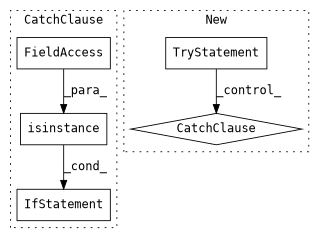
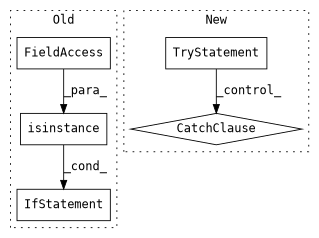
cluster "CatchClause": label "CatchClause" -> "Old"
